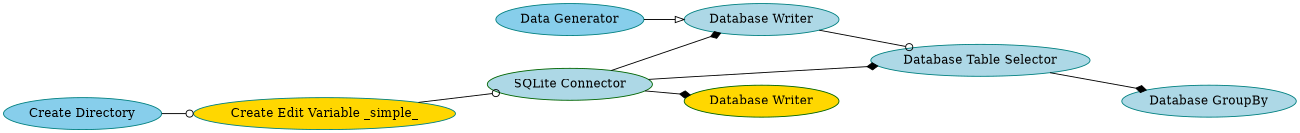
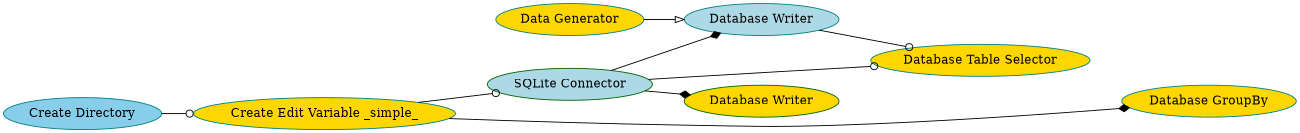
node "Data Generator": fillcolor skyblue -> gold
node "Database Table Selector": fillcolor lightblue -> gold
edge "SQLite Connector" -> "Database Table Selector": arrowhead diamond -> odot
edge "Database Table Selector" -> "Database GroupBy": now "Create Edit Variable _simple_" -> "Database GroupBy"
node "Database GroupBy": fillcolor lightblue -> gold
